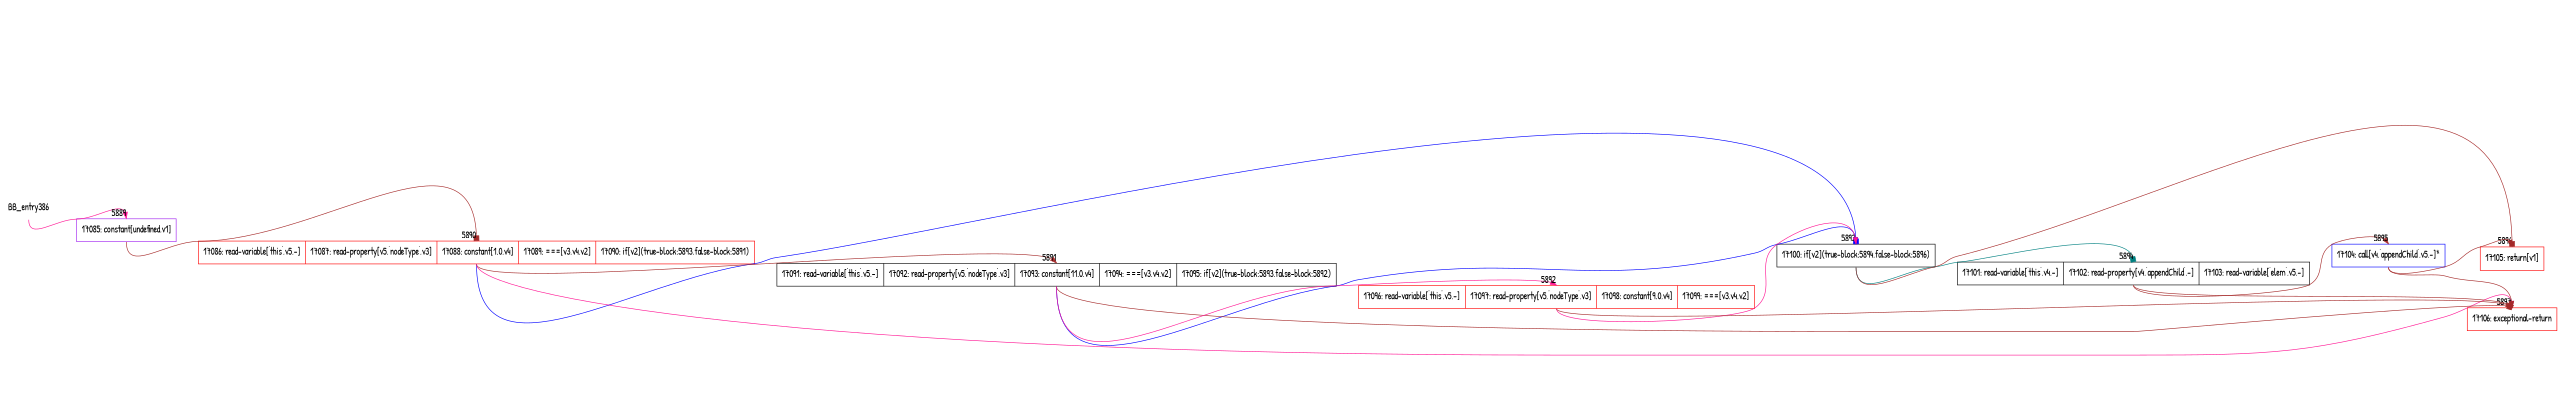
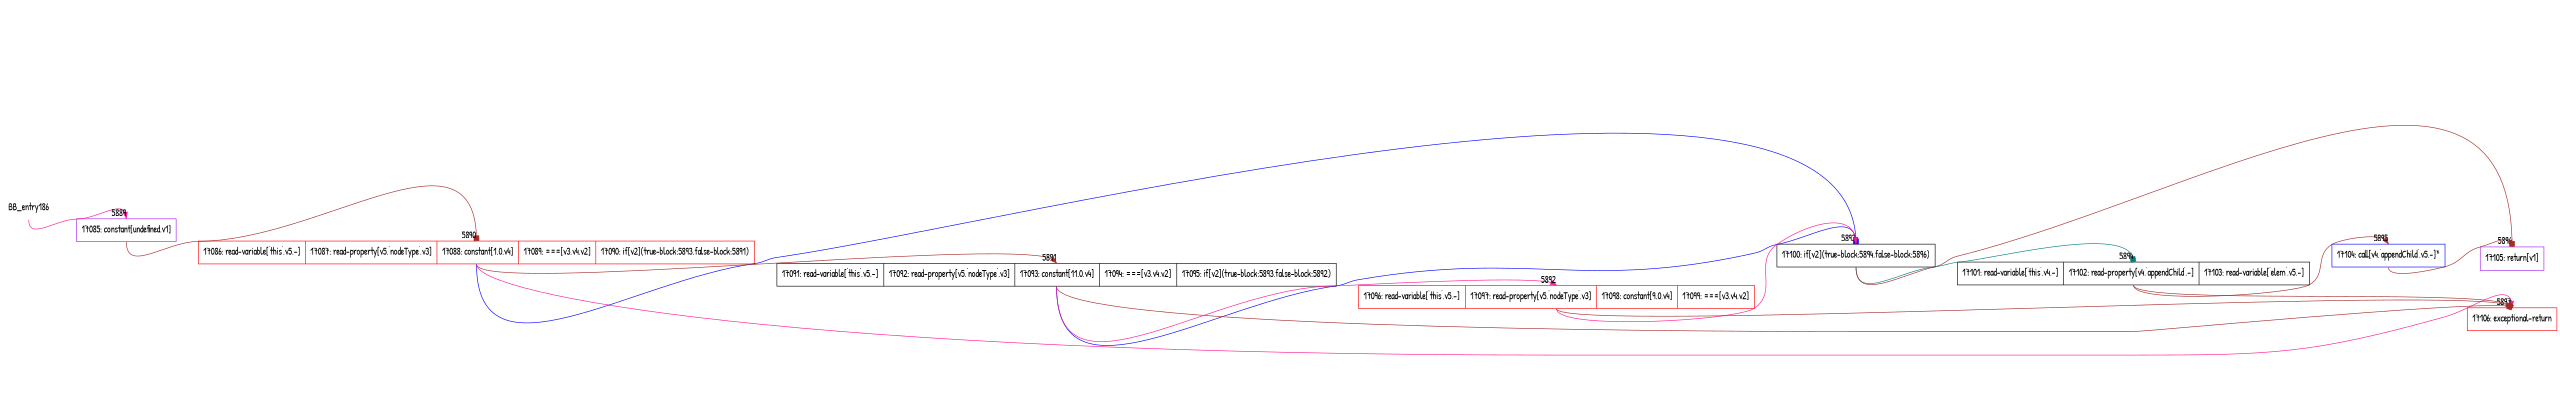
node "BB_entry386": label "BB_entry386" -> "BB_entry186"
node "17105: return[v1]": color red -> purple
edge "17104: call[v4,'appendChild',v5,-]*" -> "17106: exceptional-return": removed
